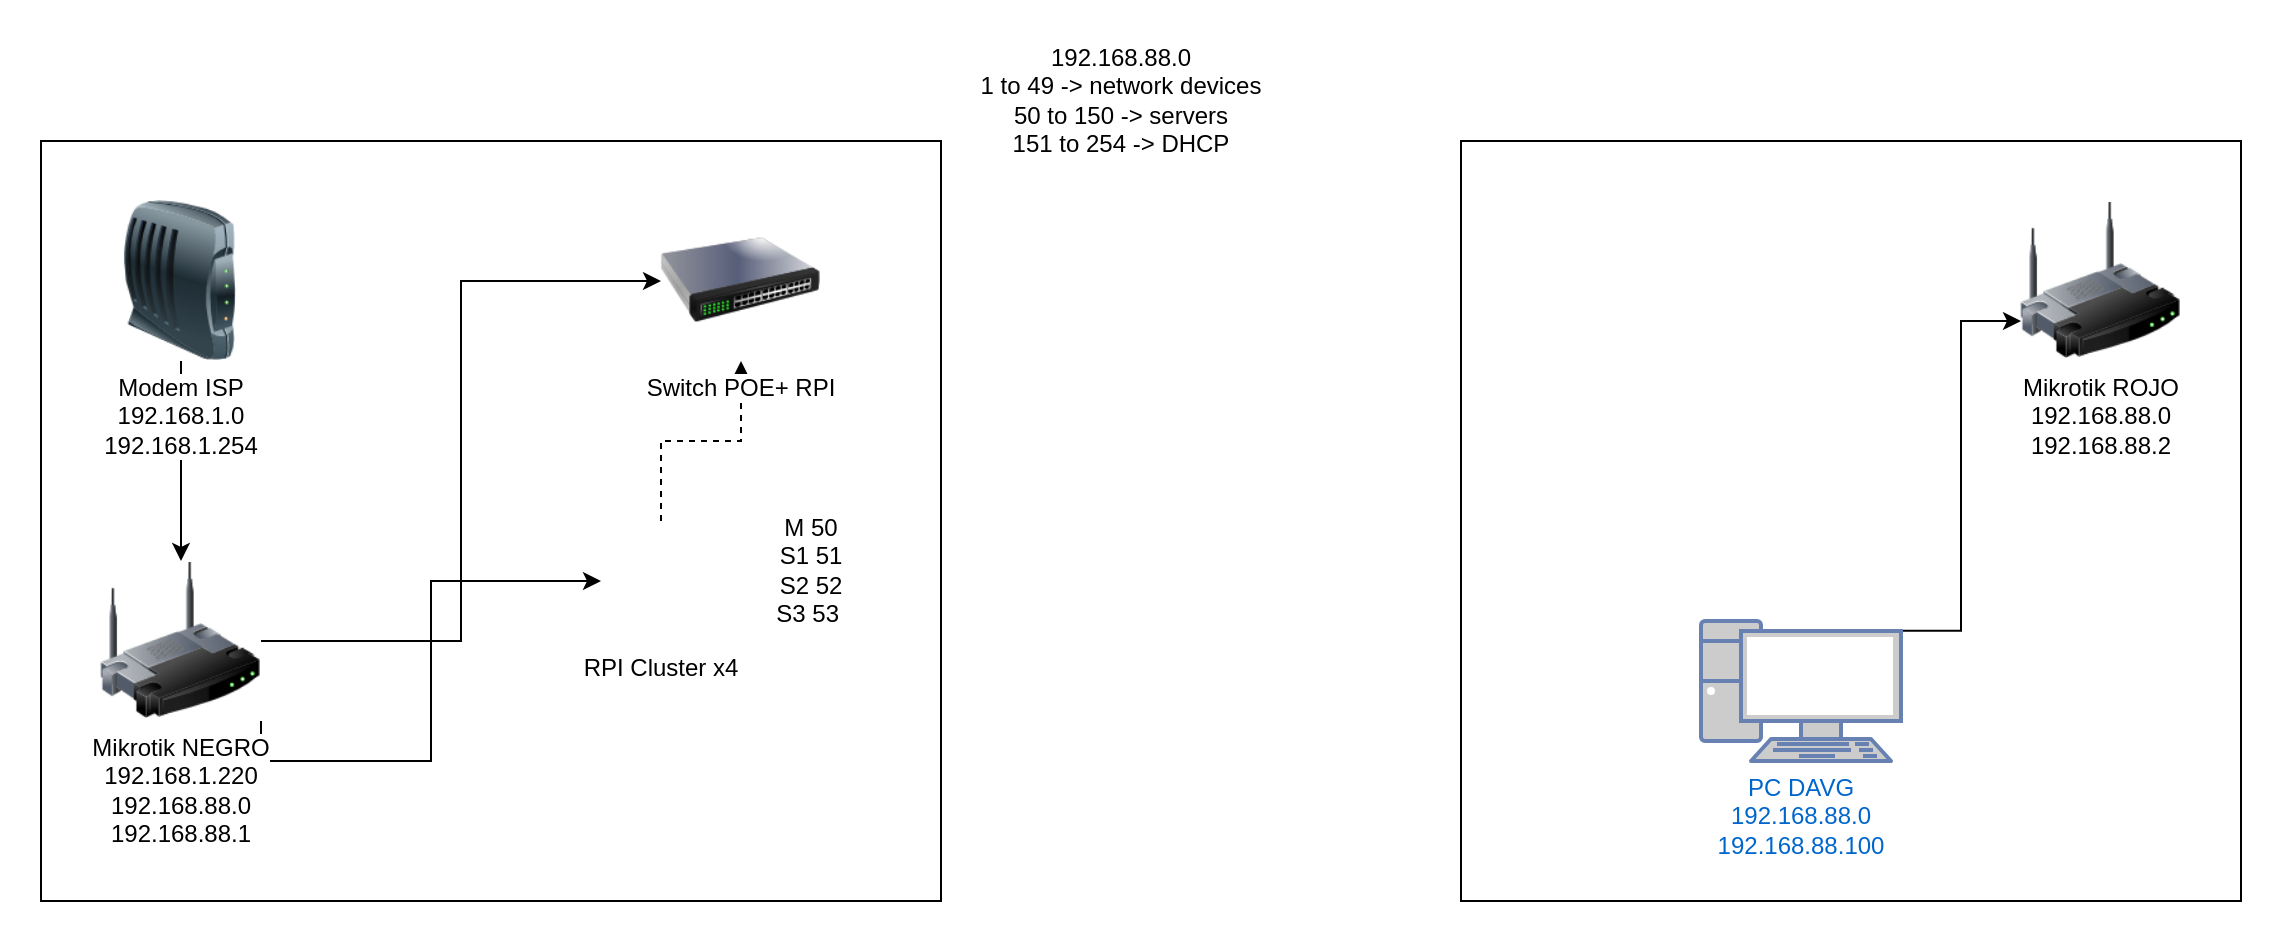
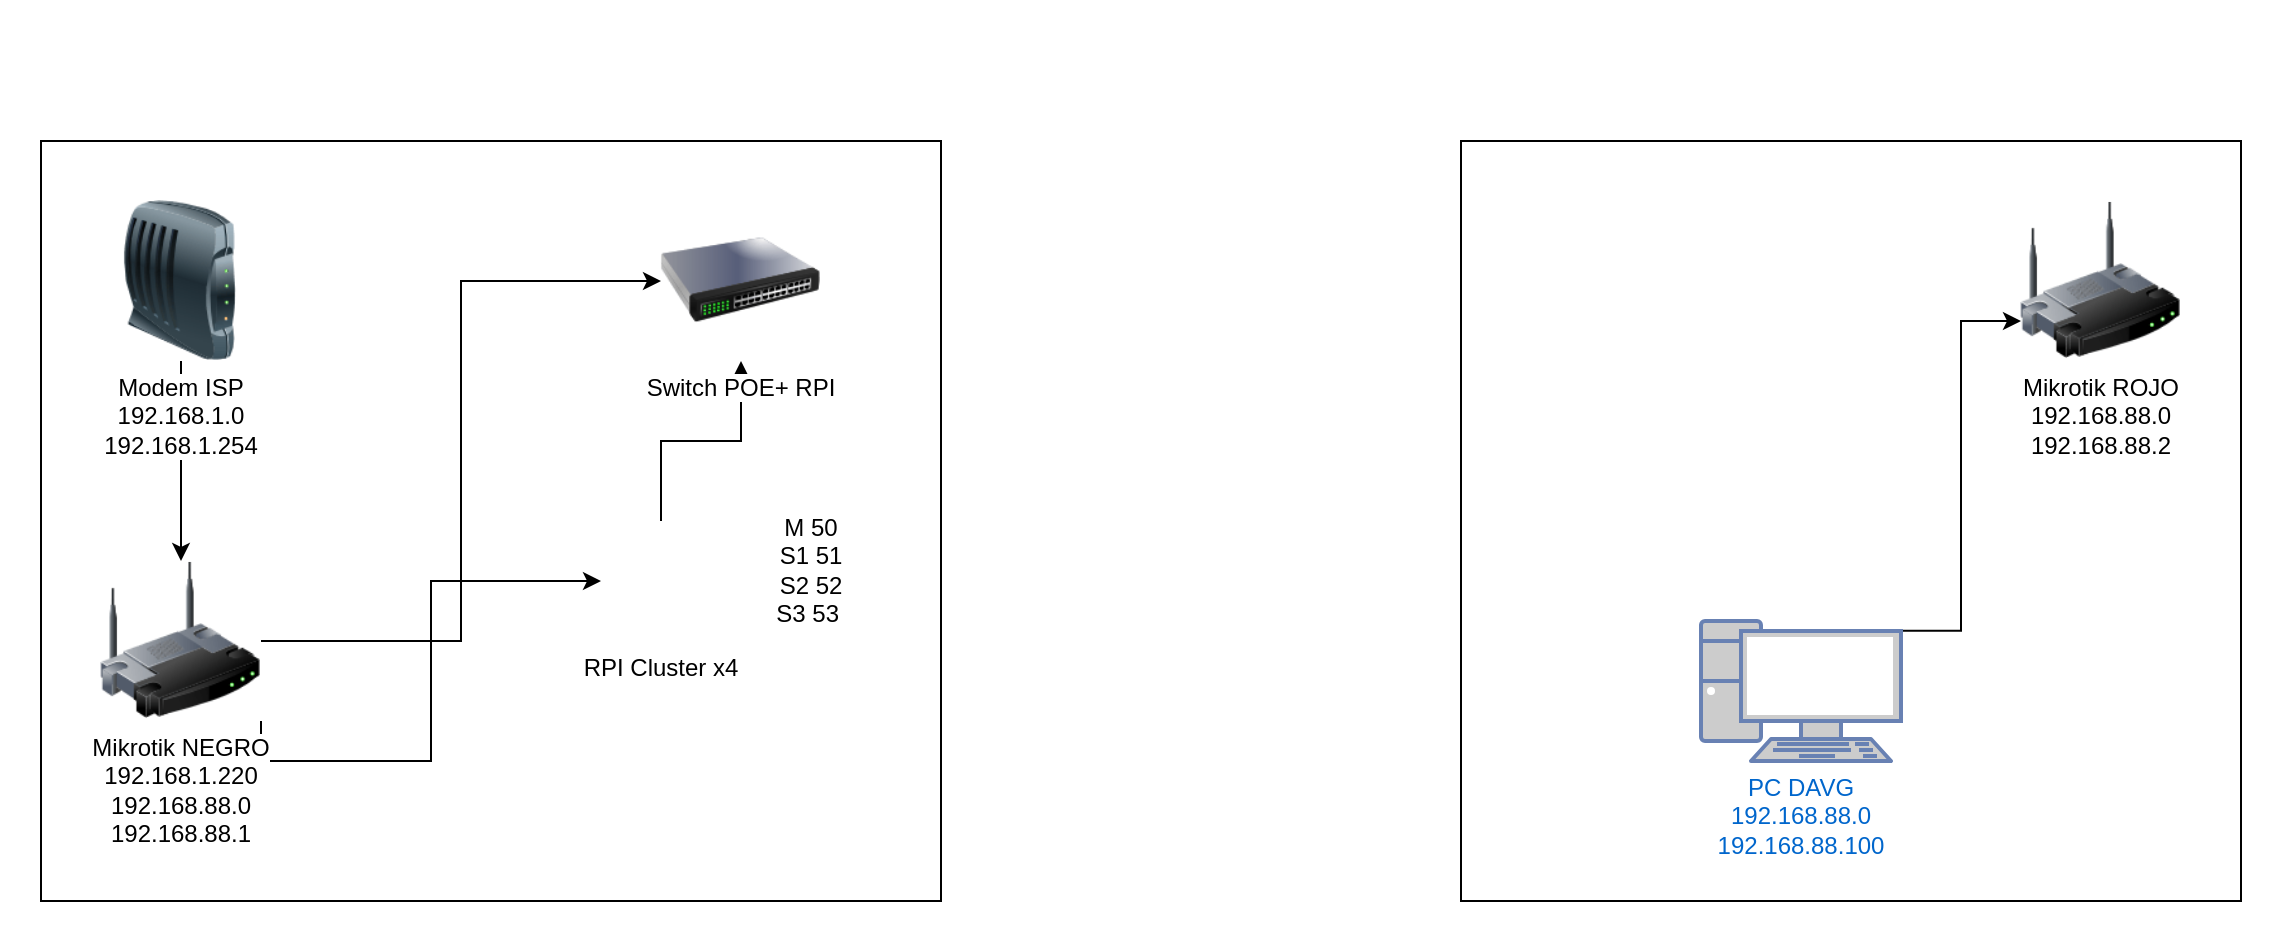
node "192.168.88.0 1 to 49 -> network devices 50 to 150 -> servers 151 to 254 -> DHCP": removed
edge "RPI Cluster x4" -> "Switch POE+ RPI": style dashed -> solid
